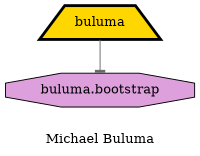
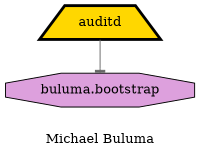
node "buluma": label "buluma" -> "auditd"
